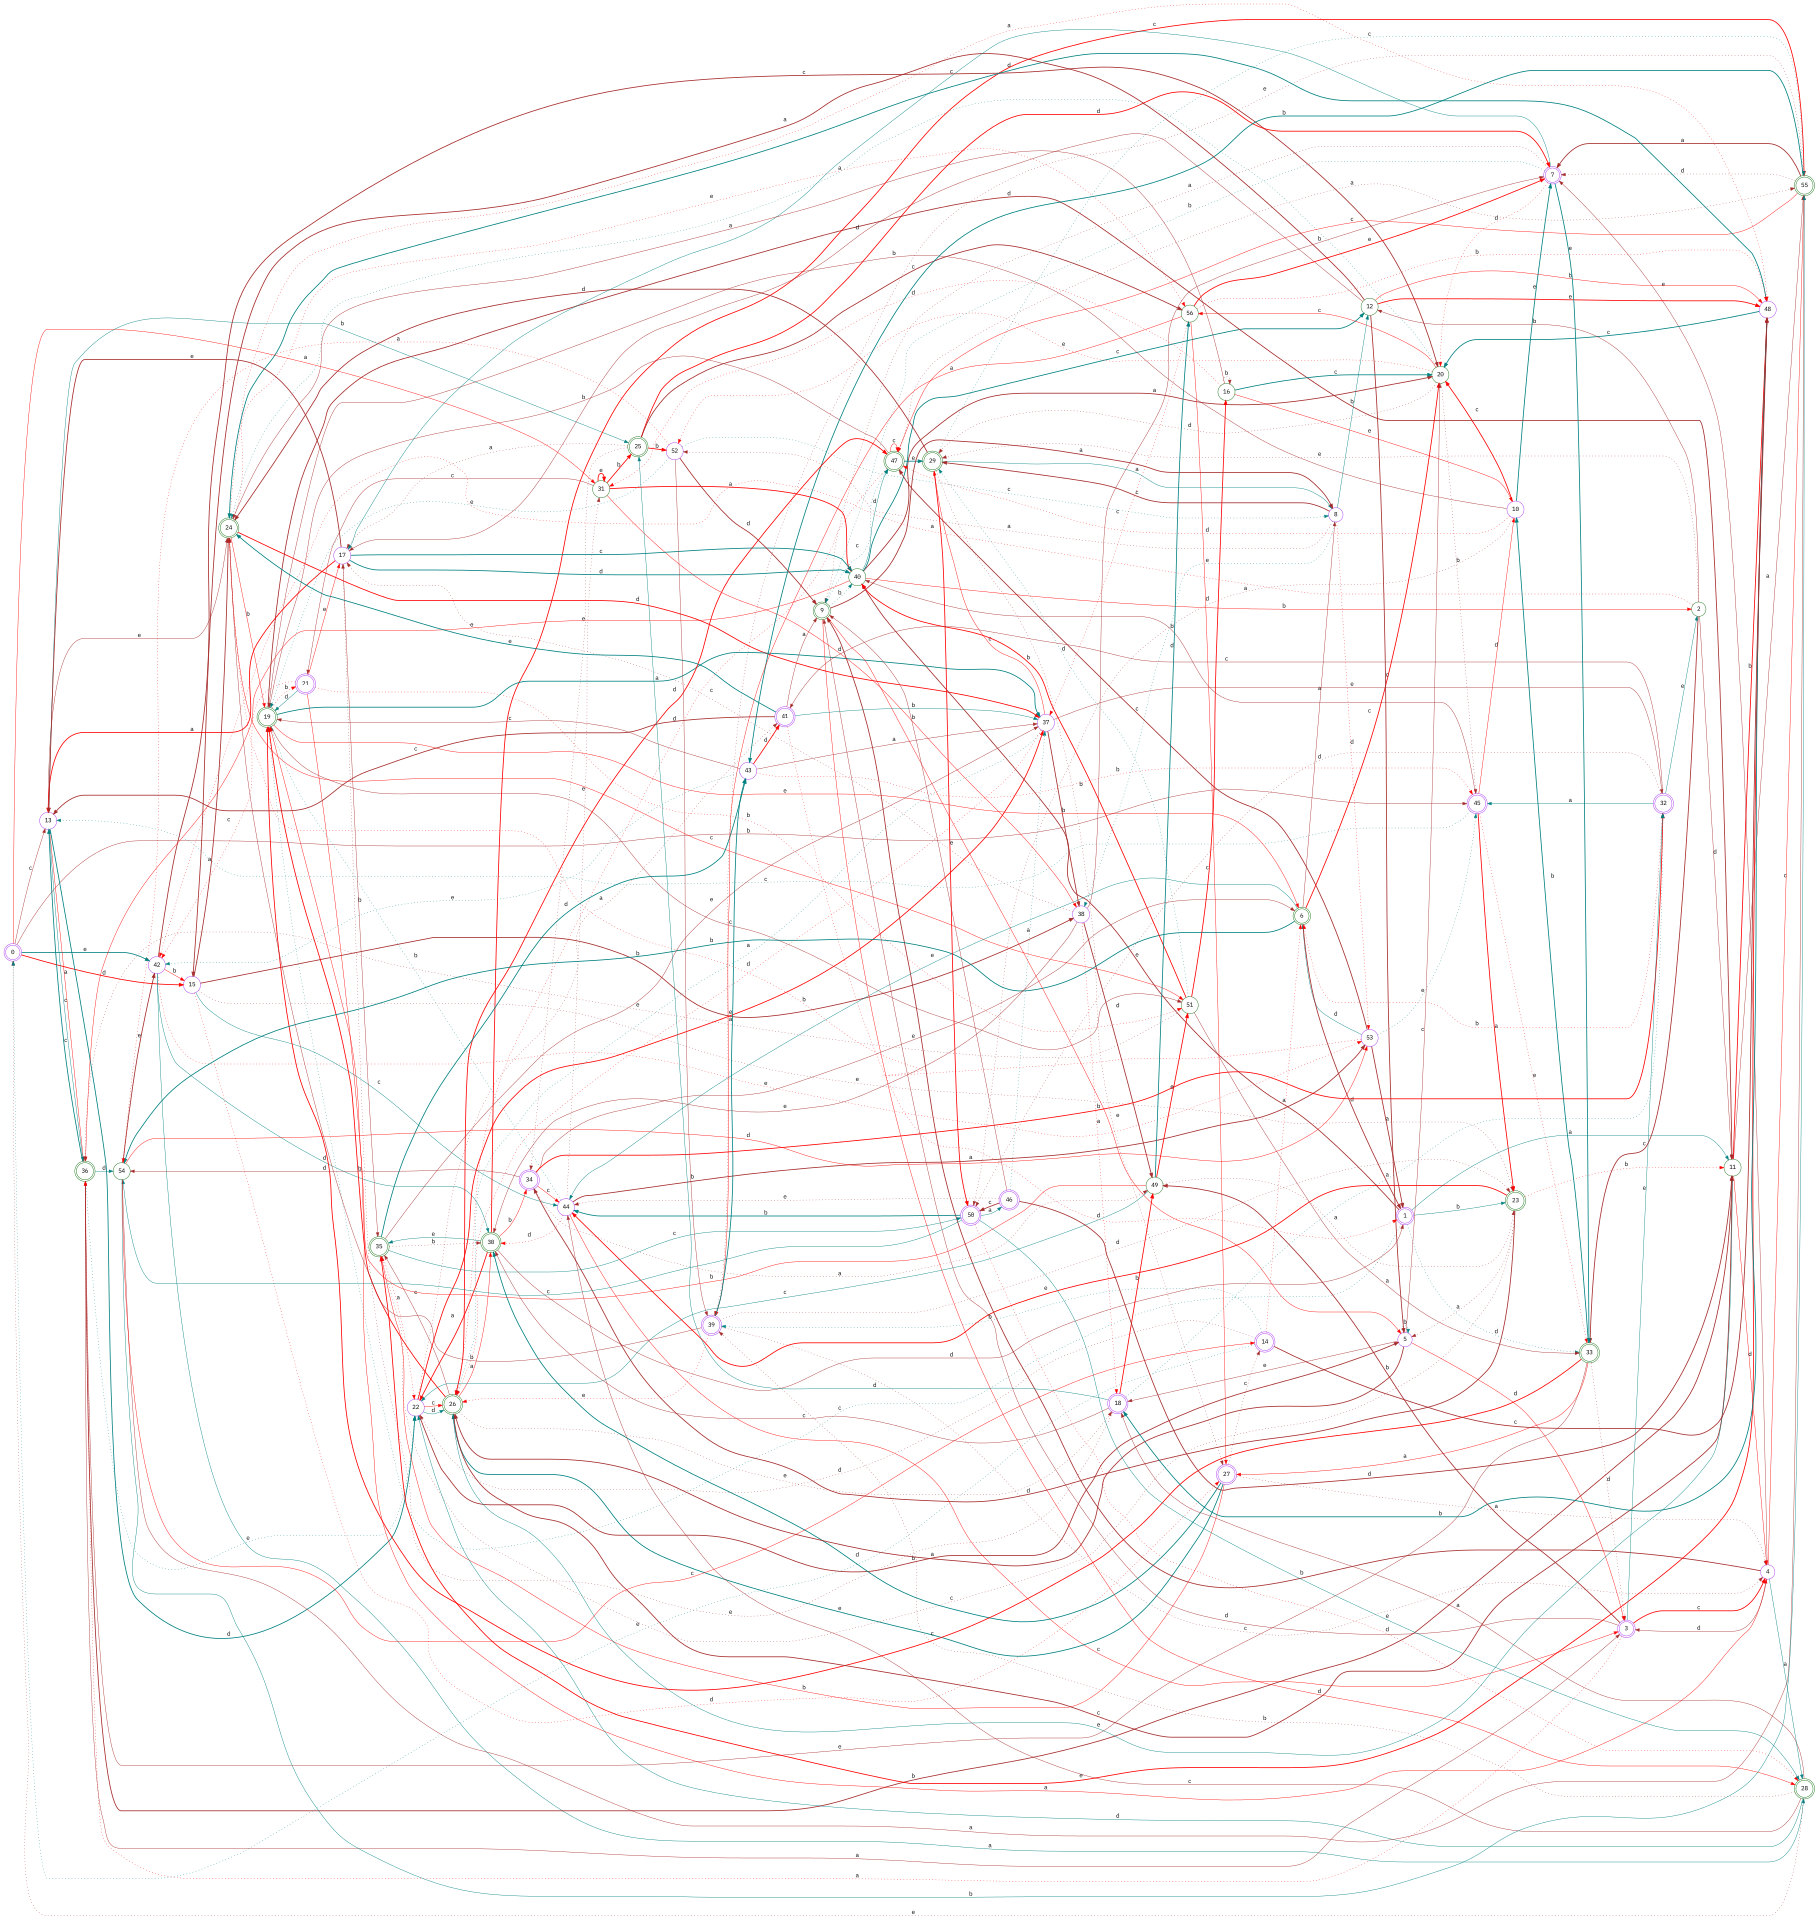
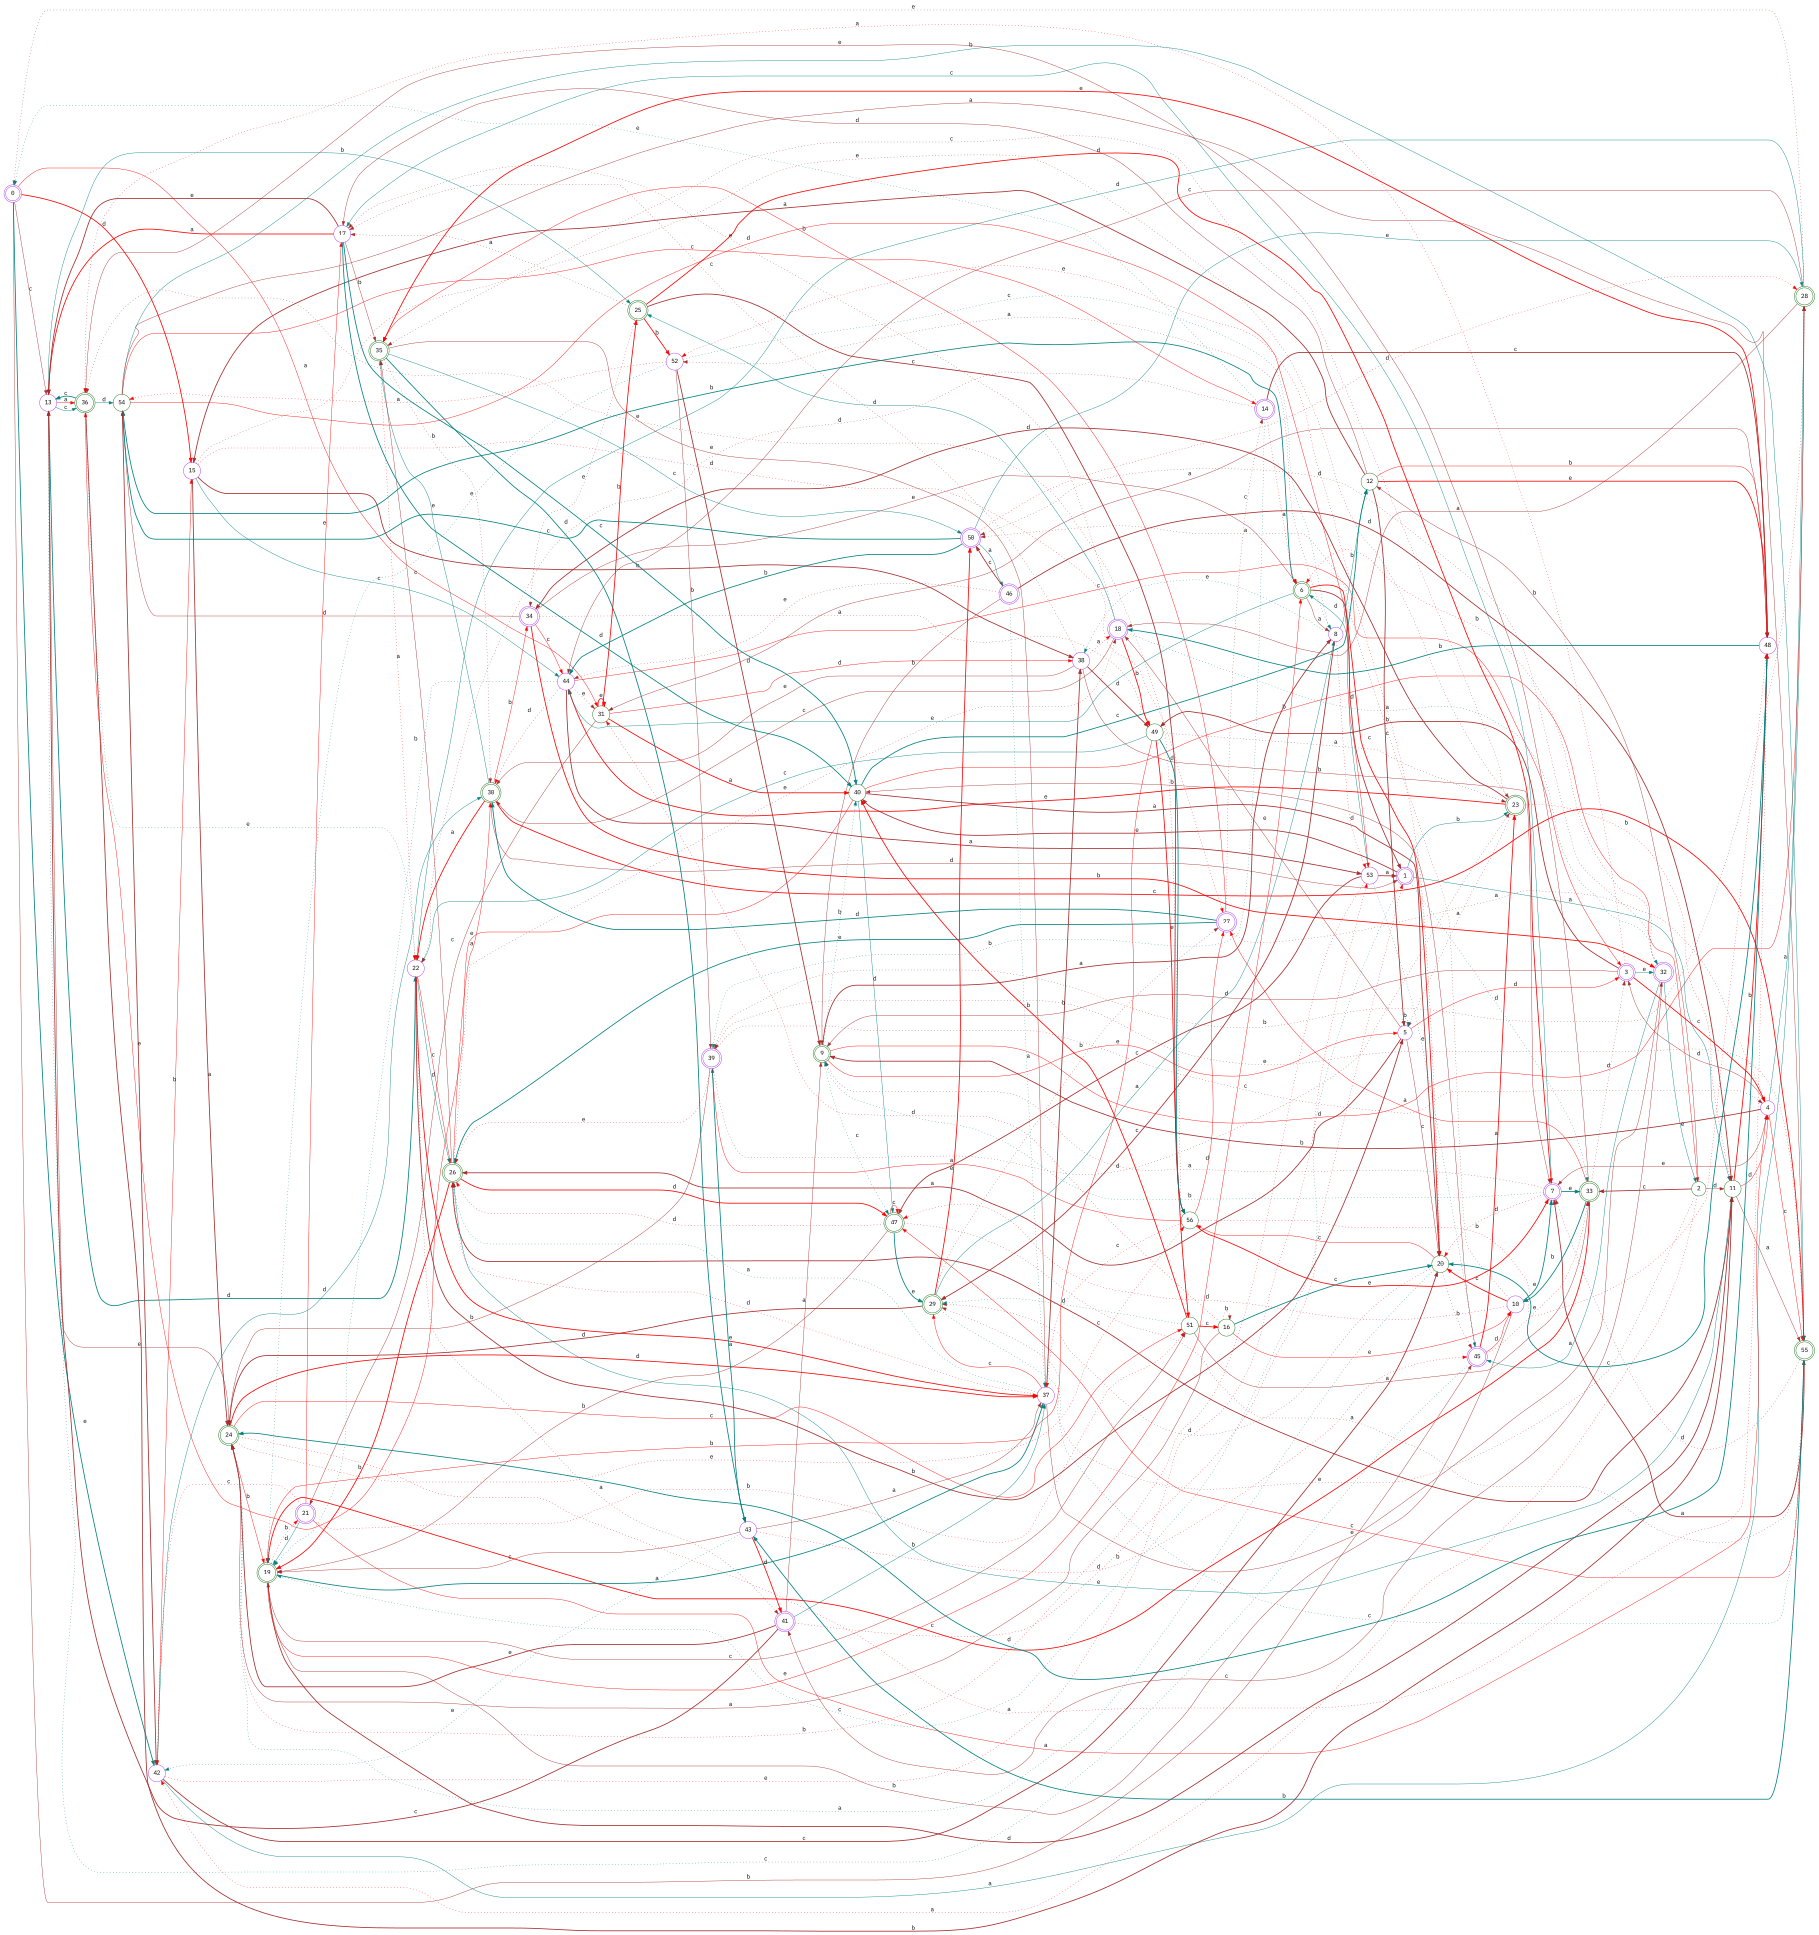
edge "48" -> "31": added, label "a"
edge "41" -> "24": color teal -> brown
edge "50" -> "54": style solid -> bold
edge "36" -> "3": removed, label "a"
